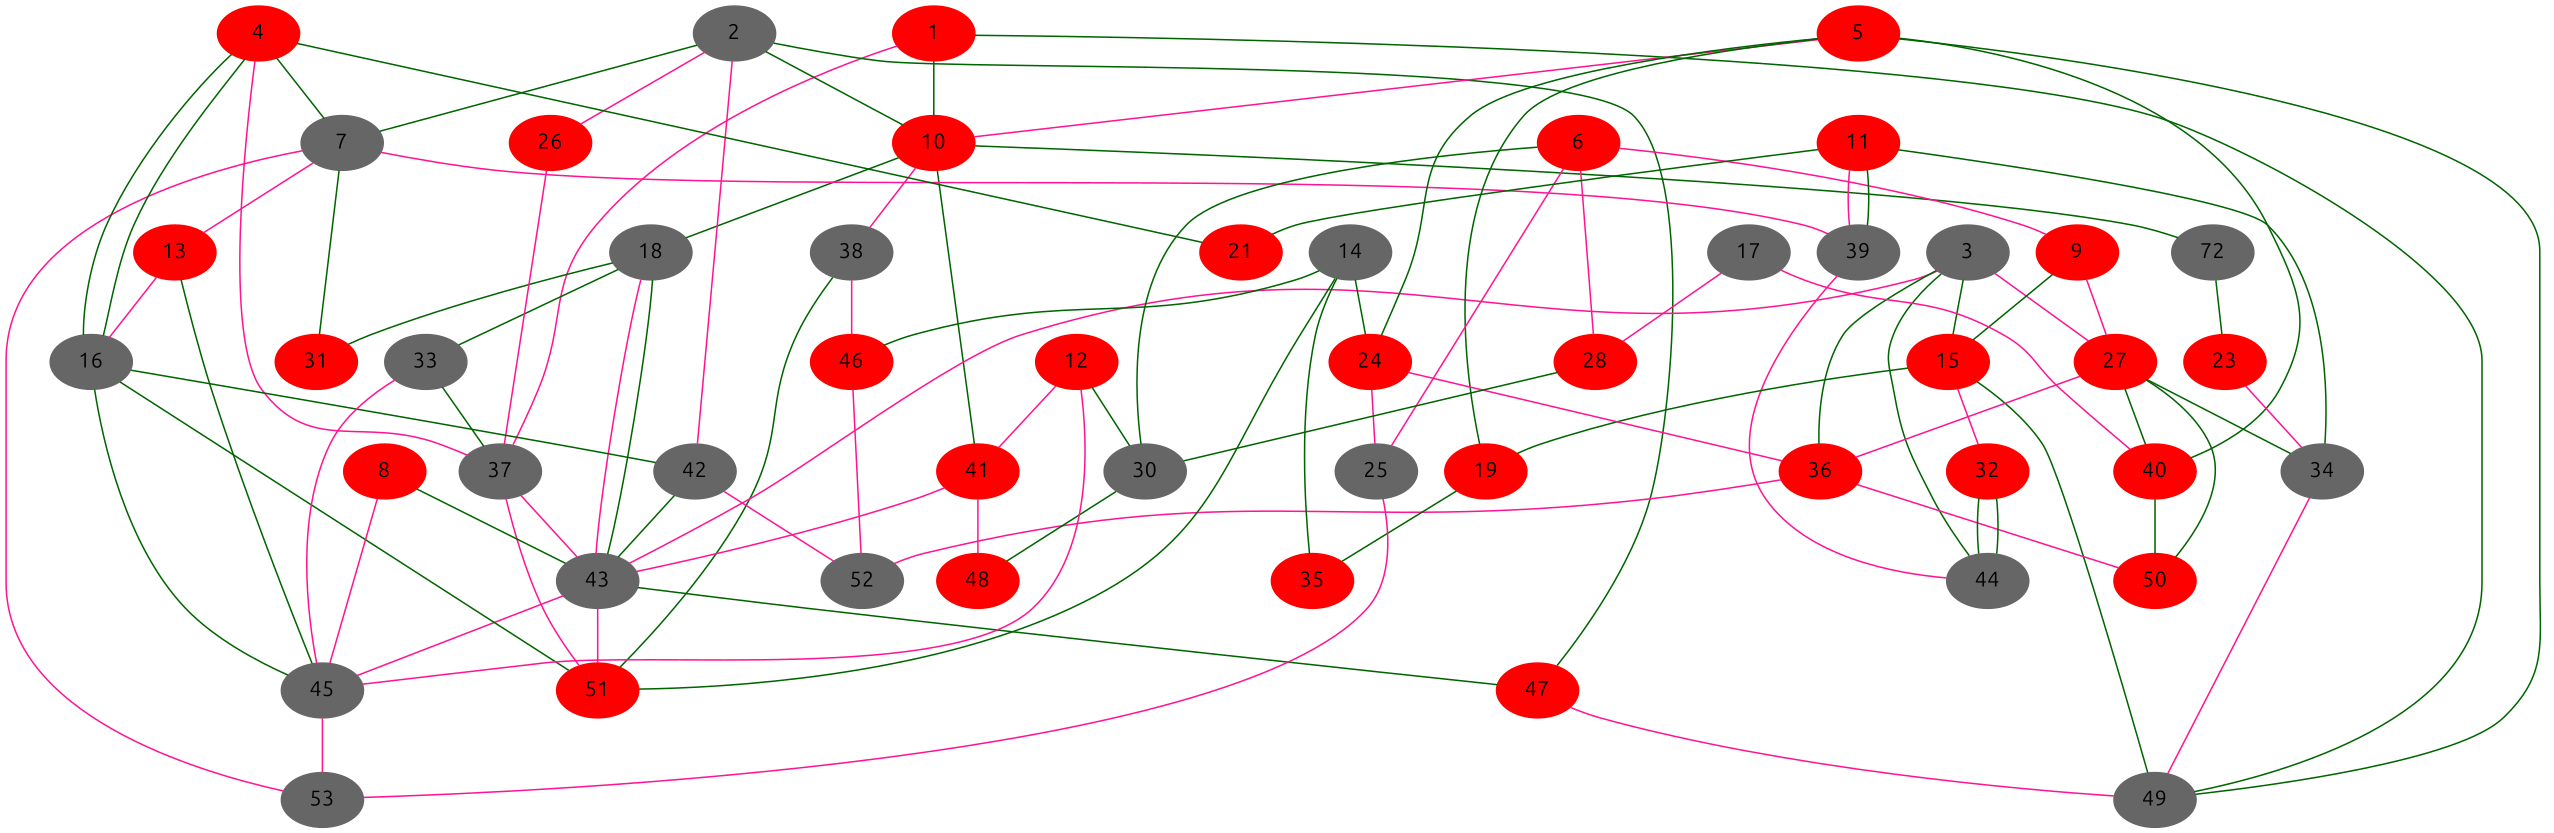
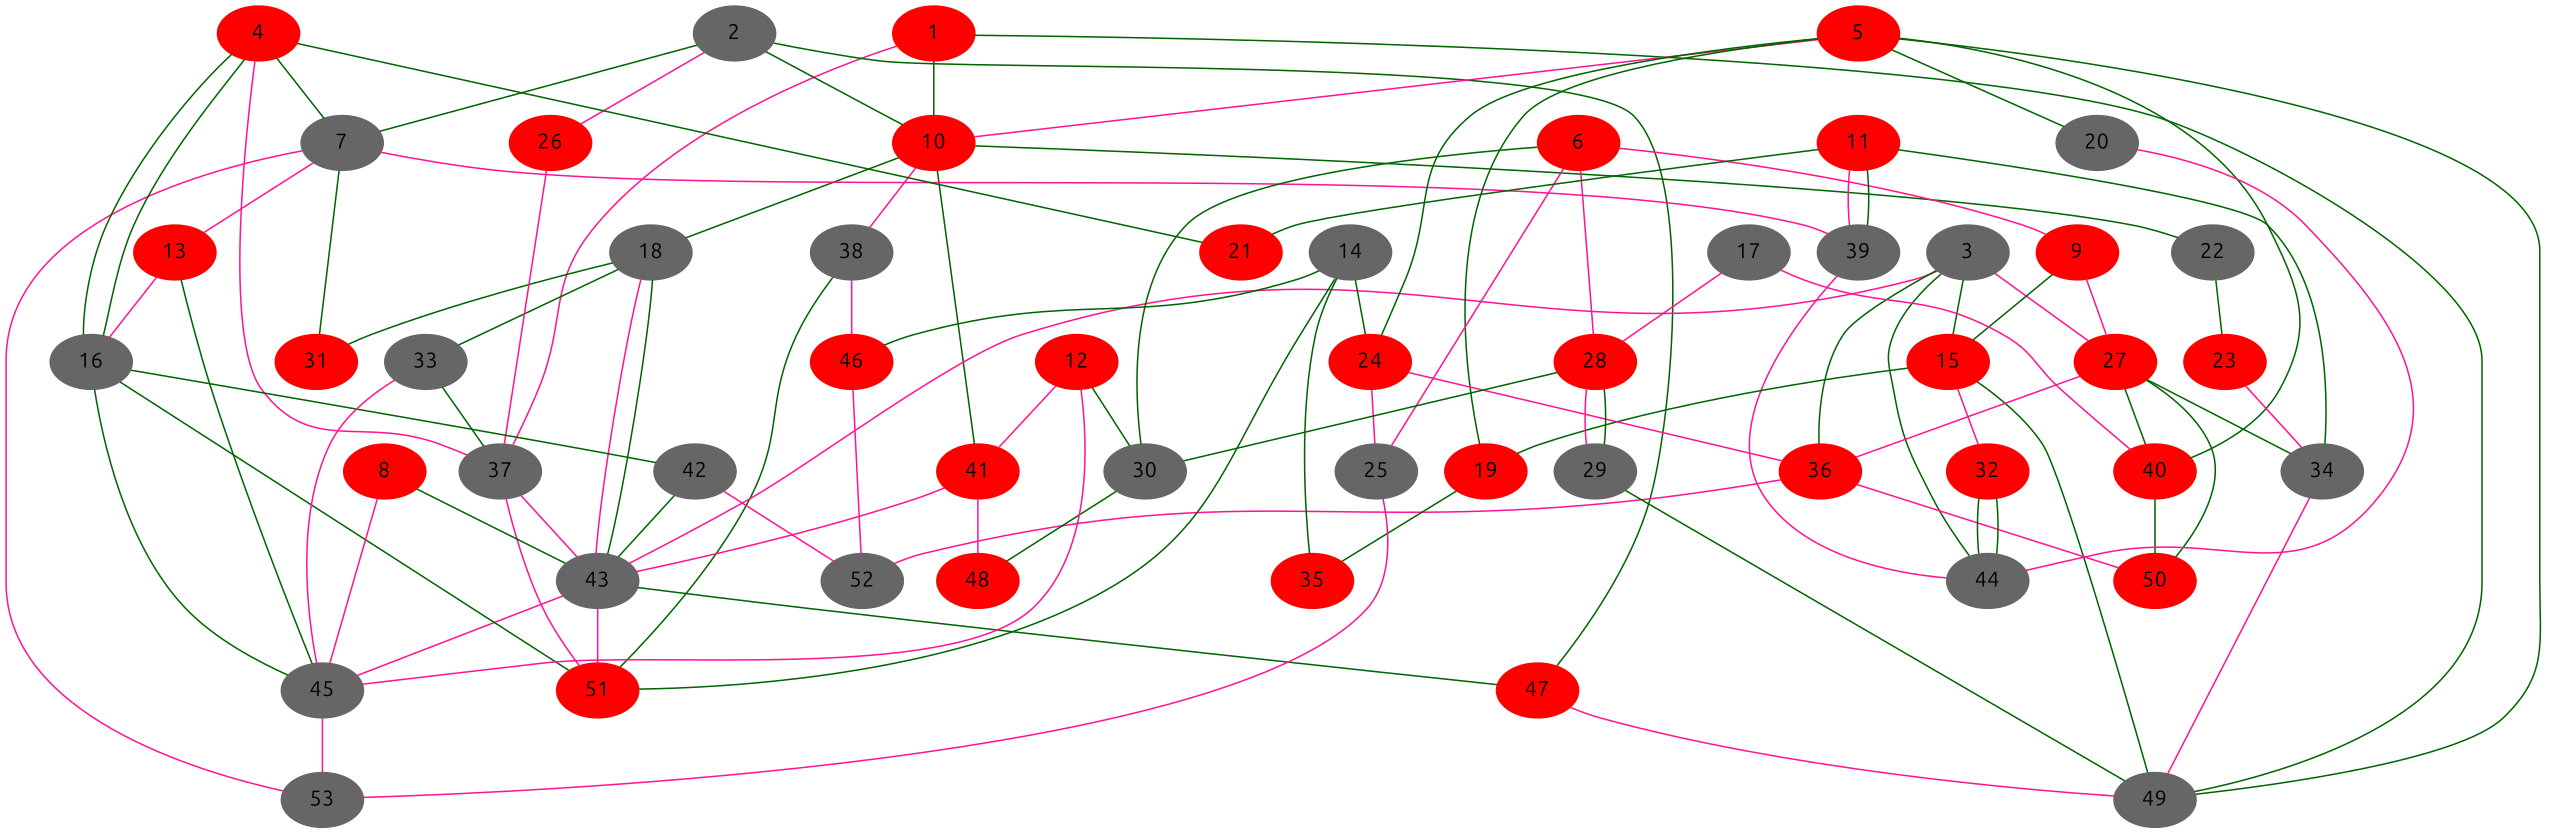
node "20": added
edge "2" -- "42": removed
node "72": label "72" -> "22"
node "29": added
